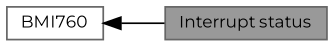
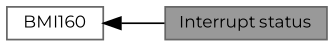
node "BMI760": label "BMI760" -> "BMI160"
